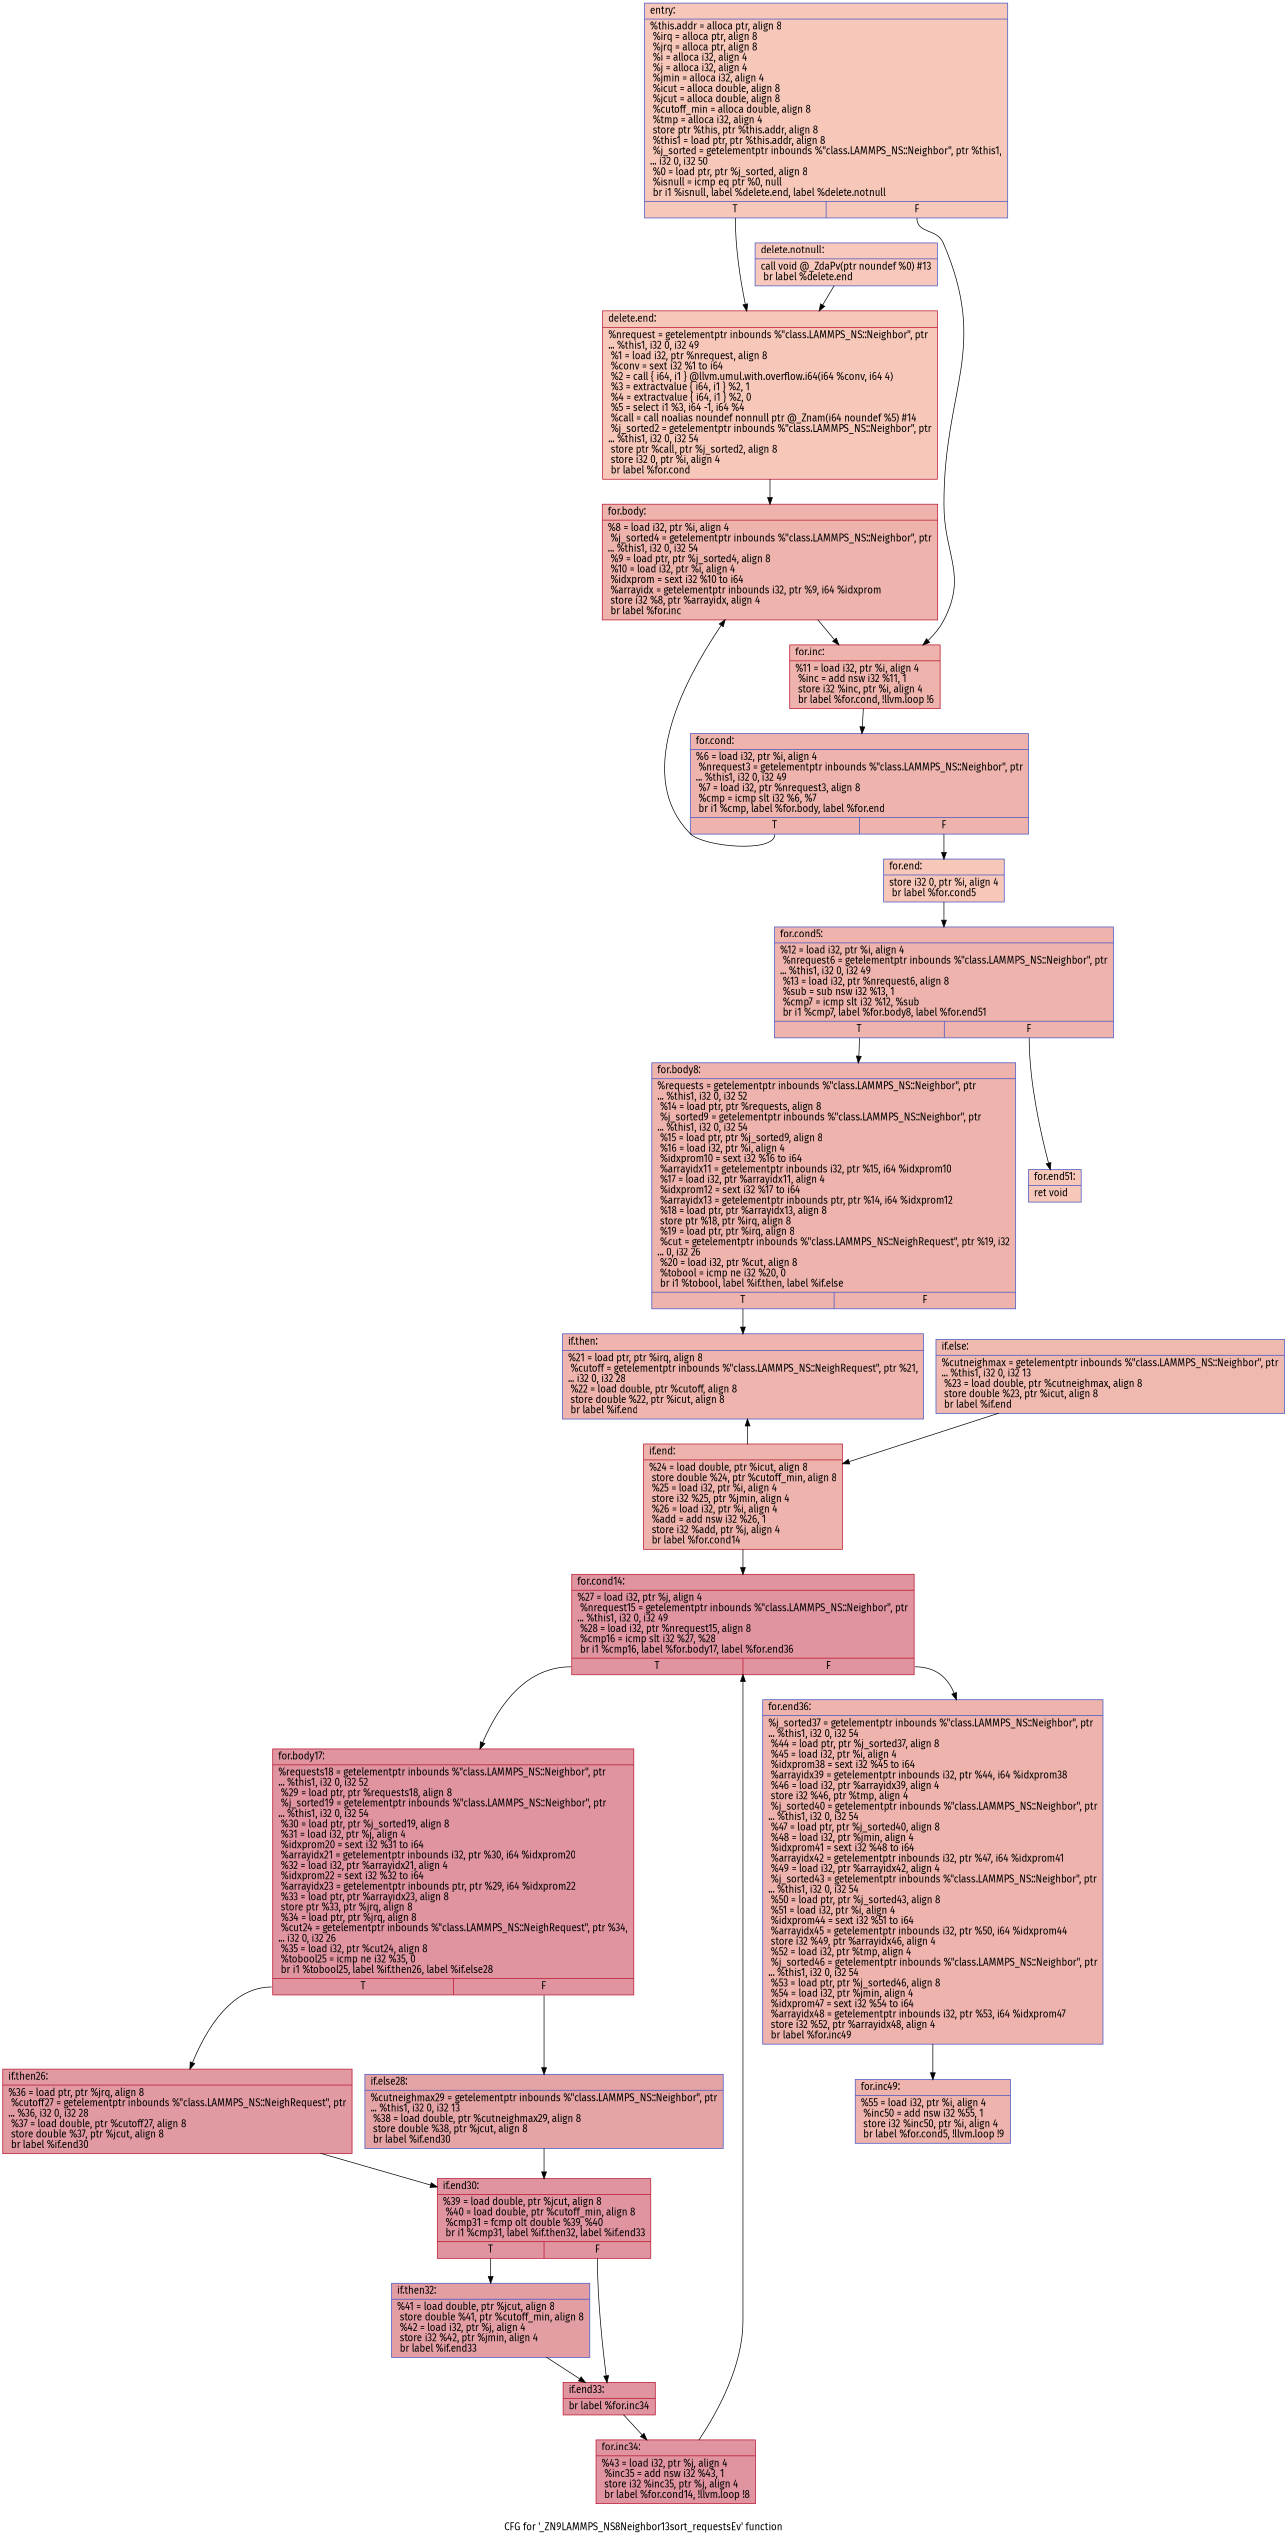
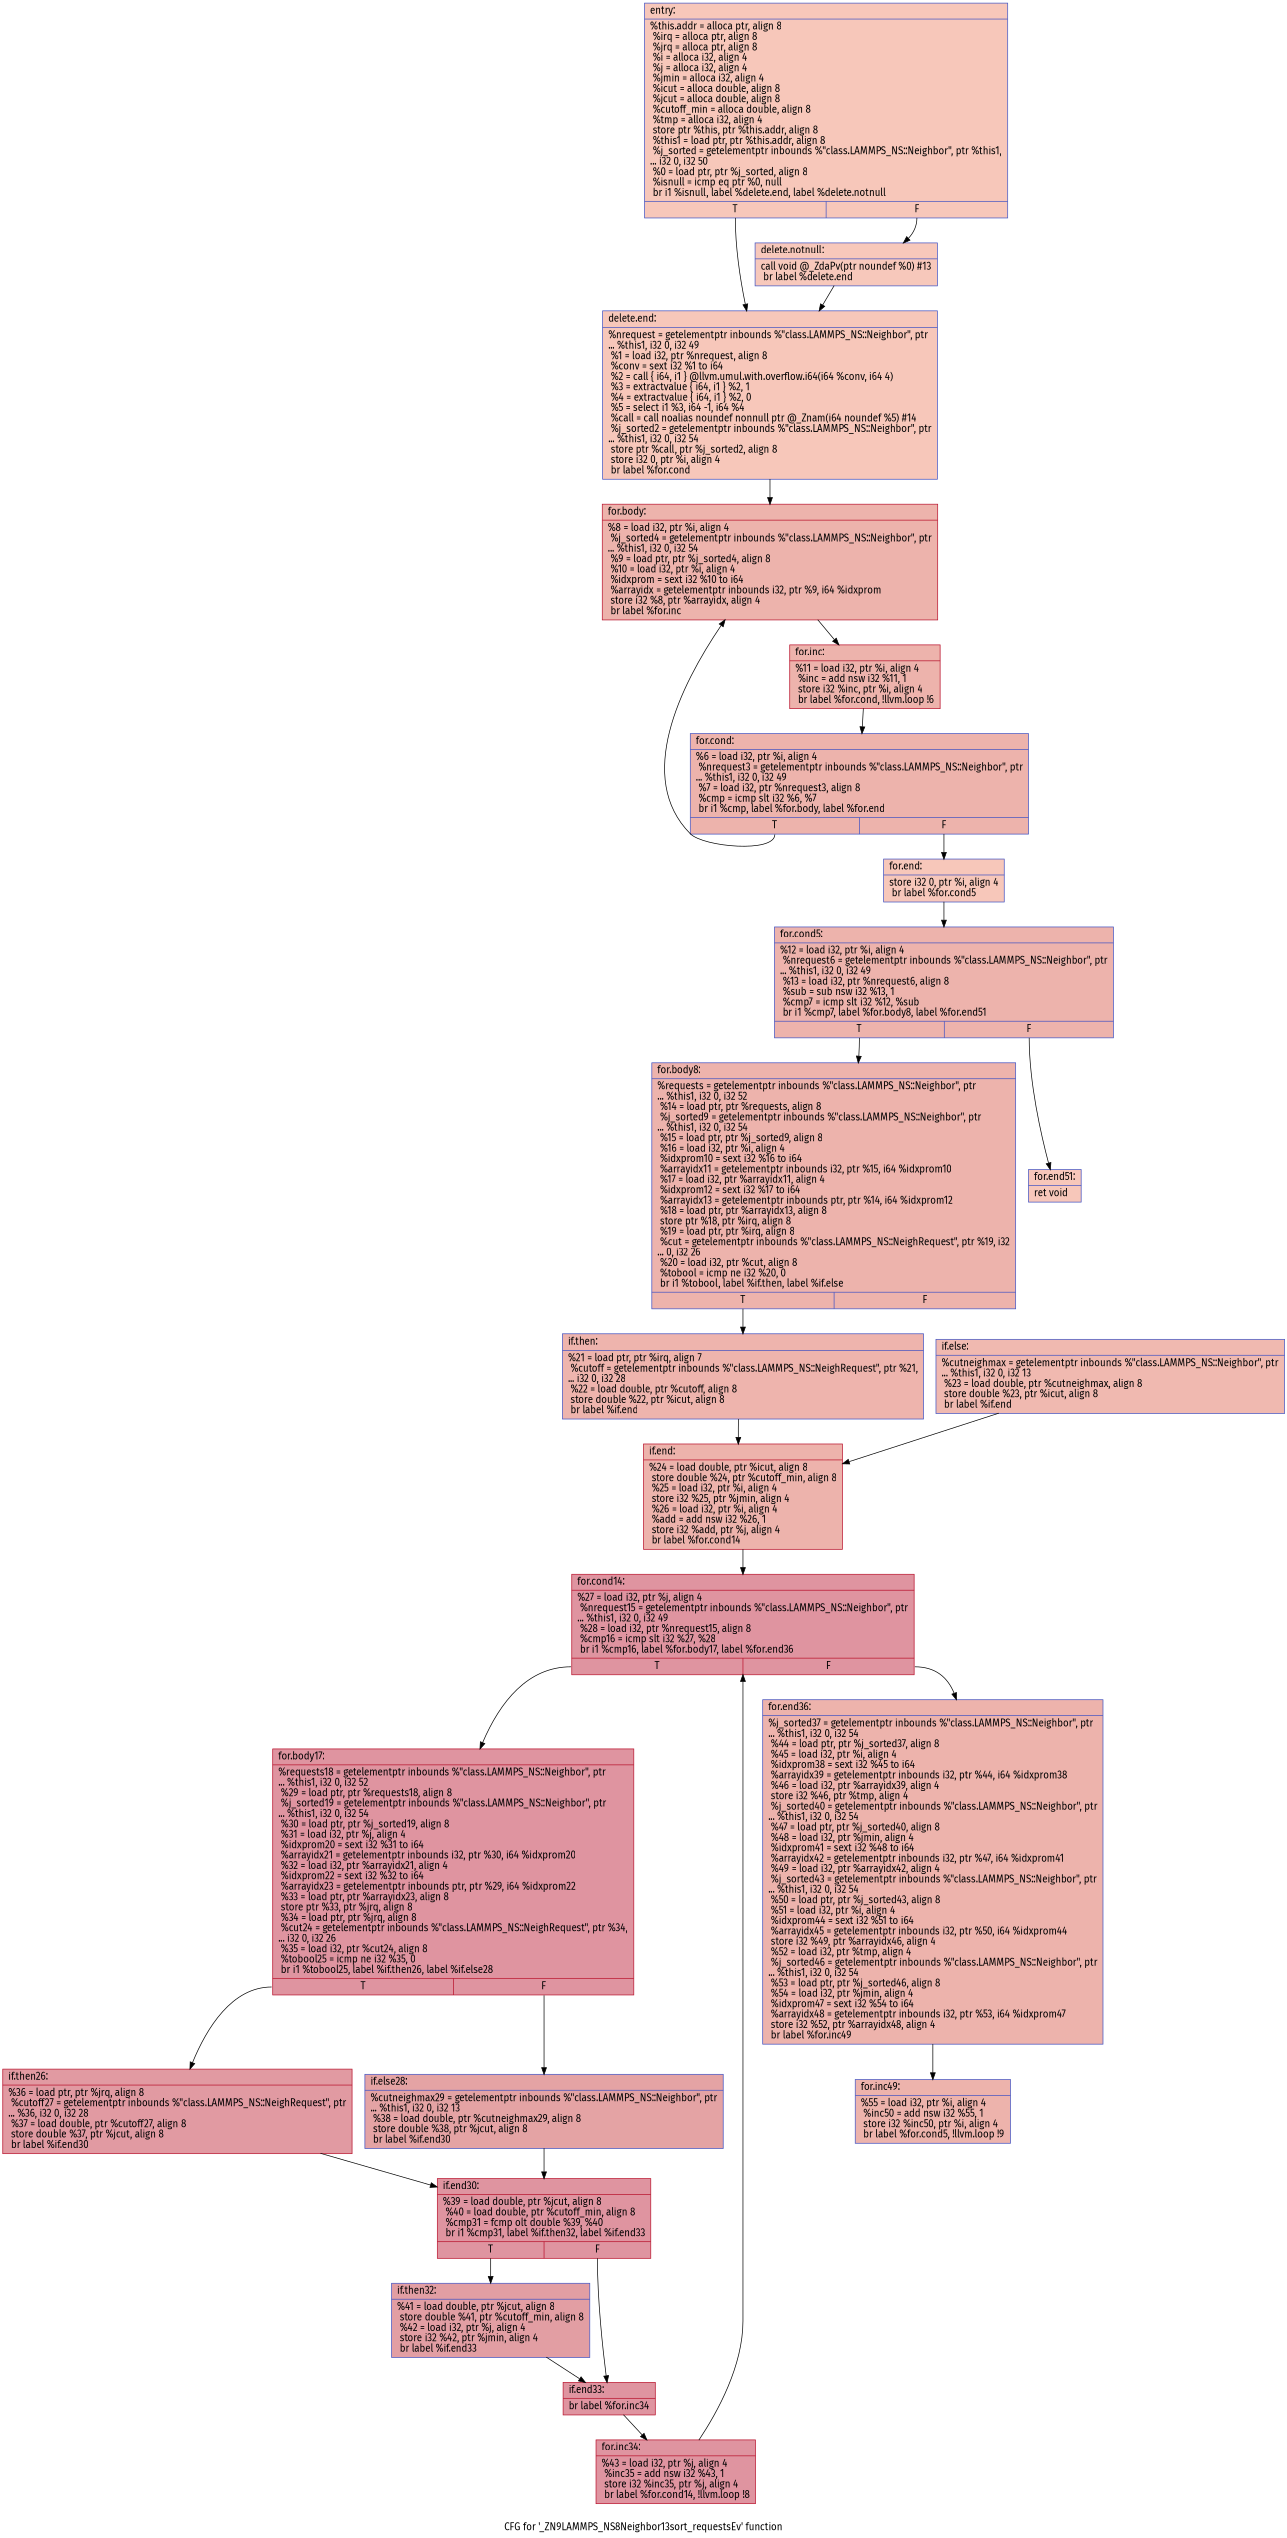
node "delete.end:": color #b70d28ff -> #3d50c3ff
edge "entry:" -> "for.inc:": now "entry:" -> "delete.notnull:"
node "if.then:": text "%21 = load ptr, ptr %irq, align 8" -> "%21 = load ptr, ptr %irq, align 7"
edge "if.end:" -> "if.then:": reversed
